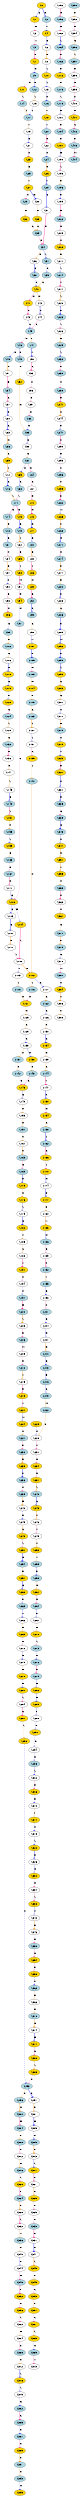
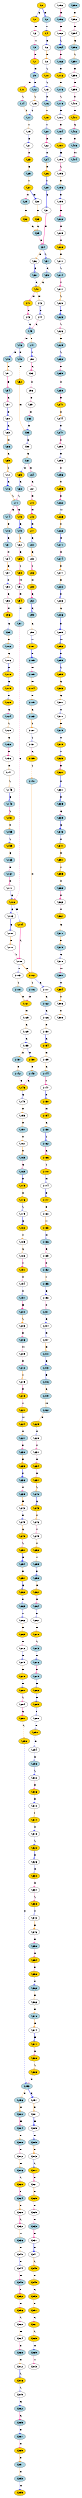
edge "S216" -> "S219": color blue -> darkorange
edge "S222" -> "S228": now "S222" -> "S225"
